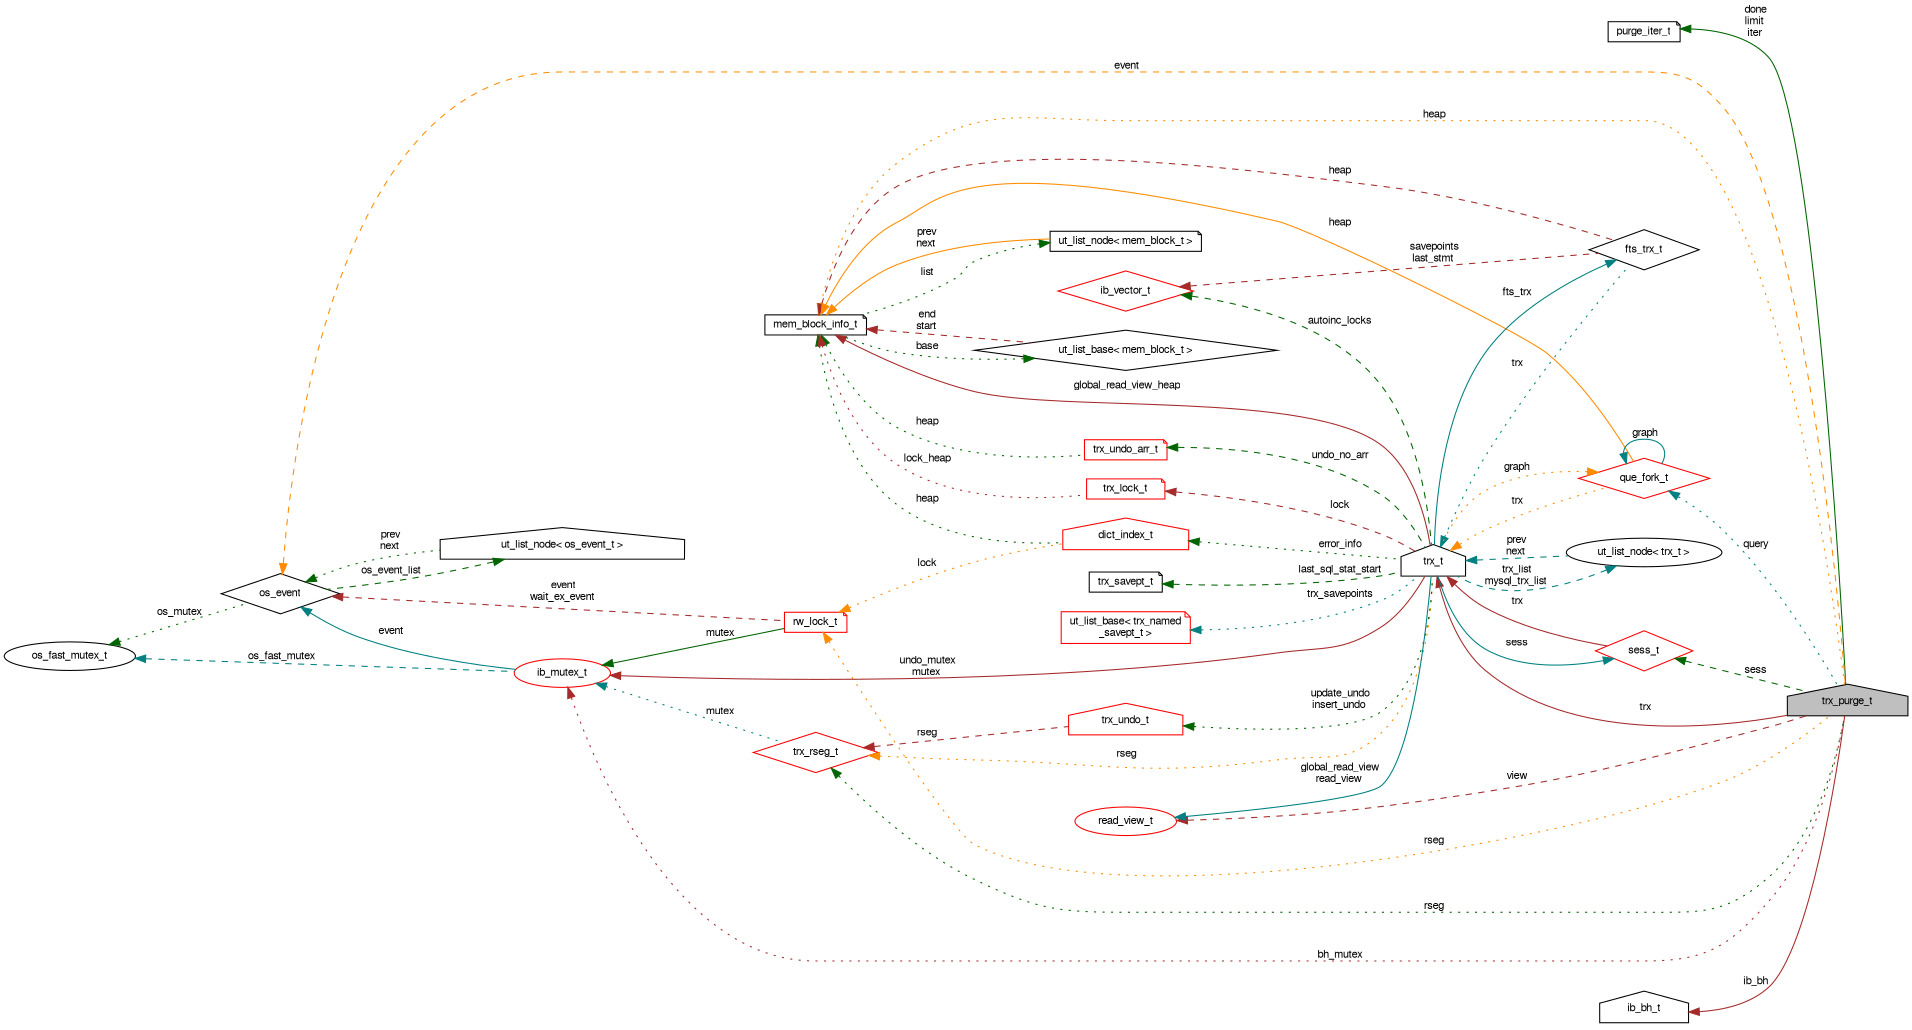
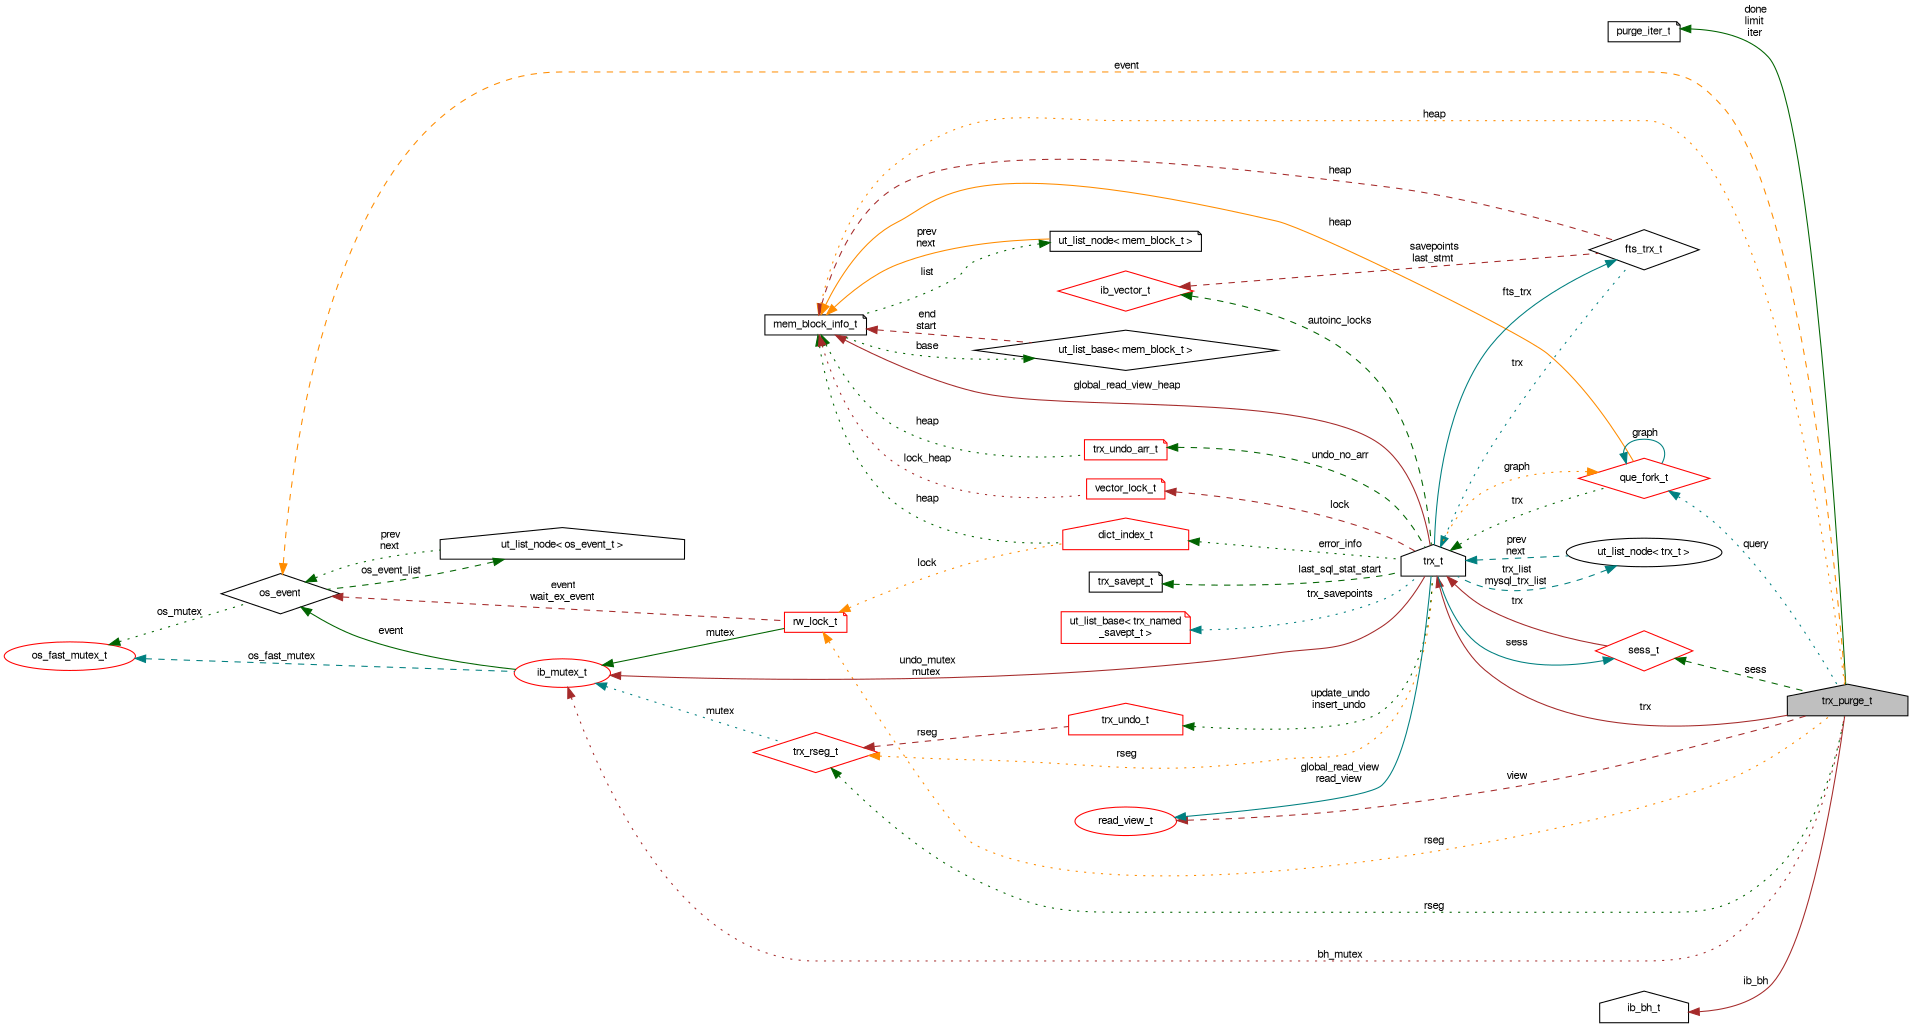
node "trx_lock_t": label "trx_lock_t" -> "vector_lock_t"
edge "que_fork_t" -> "trx_t": color darkorange -> darkgreen
edge "ib_mutex_t" -> "os_event": color teal -> darkgreen
node "os_fast_mutex_t": color black -> red
